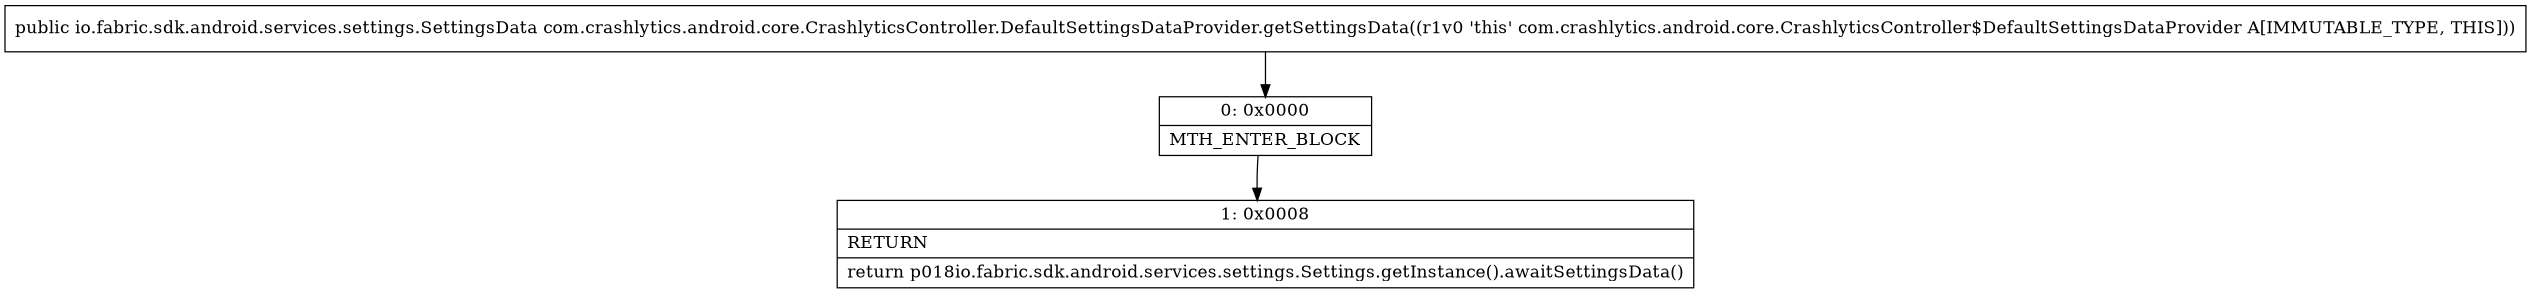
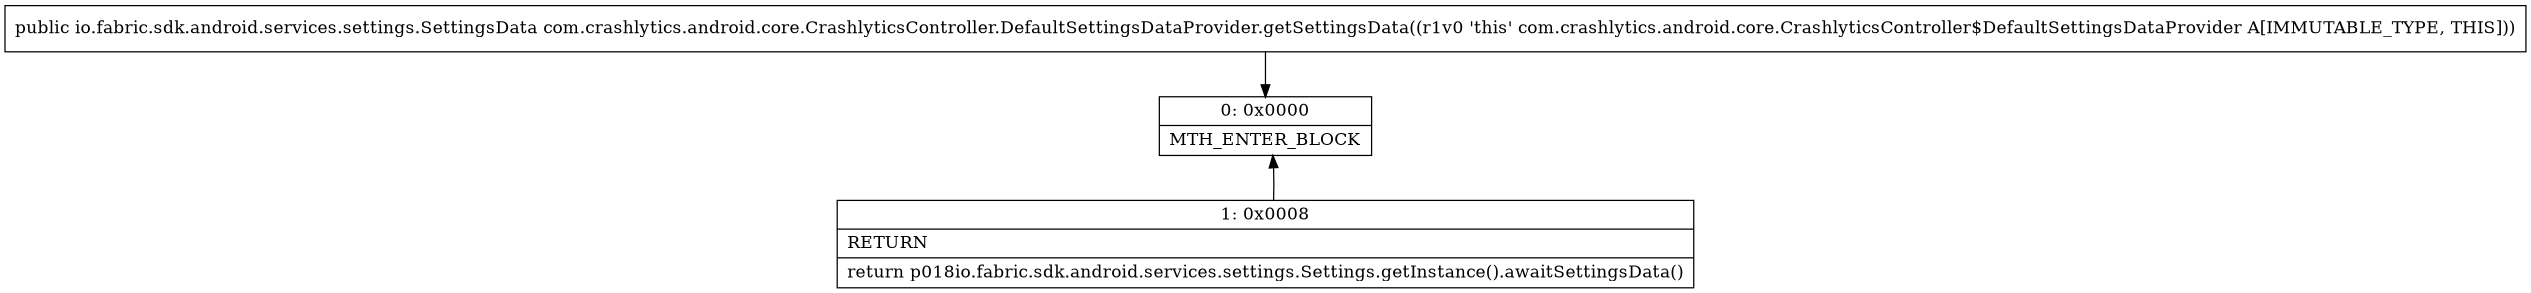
edge "0: 0x0000" -> "1: 0x0008": reversed
